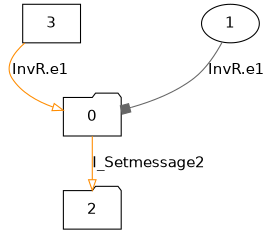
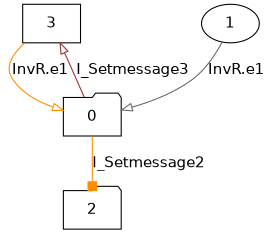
edge "0" -> "3": added, label "I_Setmessage3"
edge "1" -> "0": arrowhead box -> onormal
edge "0" -> "2": arrowhead onormal -> box
